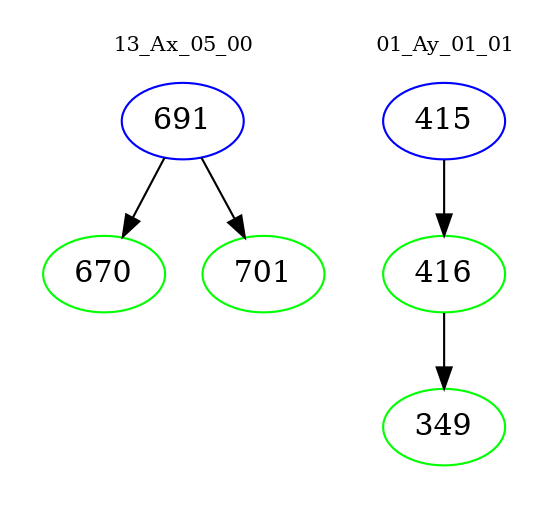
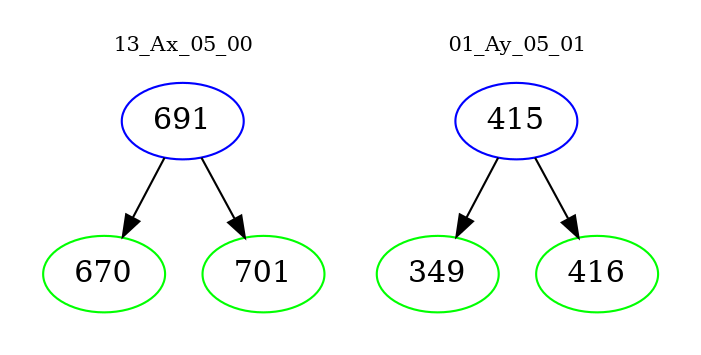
cluster "01_Ay_01_01": label "01_Ay_01_01" -> "01_Ay_05_01"
edge "416" -> "349": now "415" -> "349"
